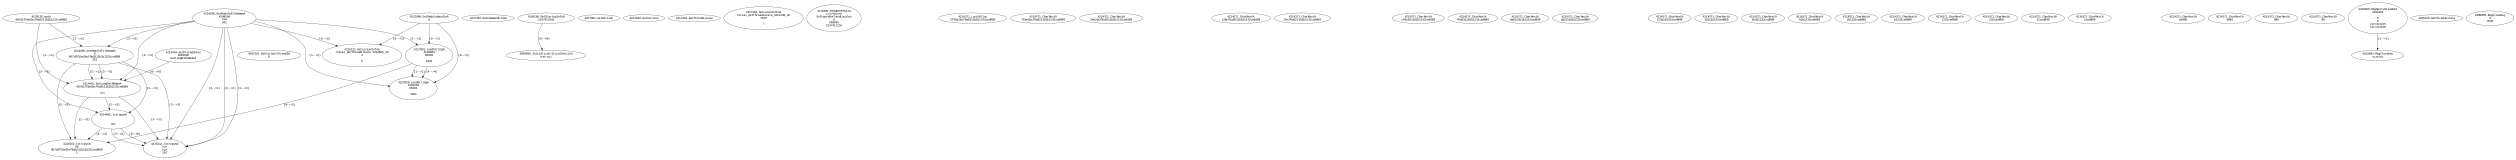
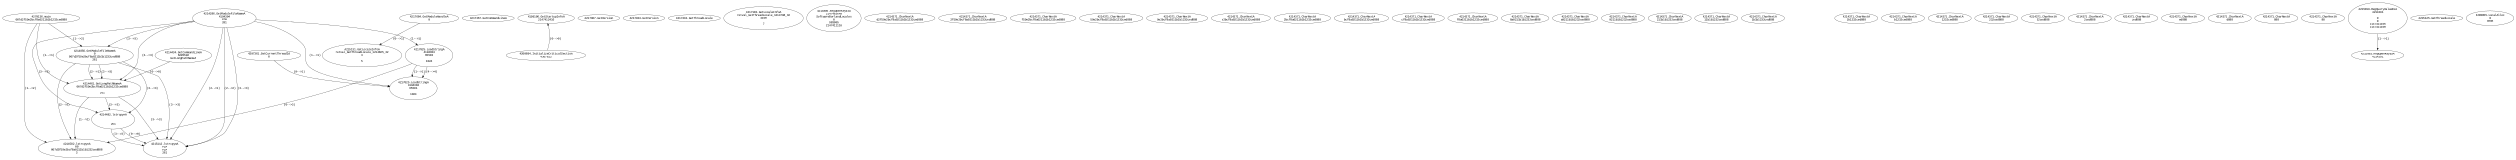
node "4214371.CharNextA d2f59e2bcf8a0211b1b1232ced888": added
node "4214371.LocalAlloc 2f59e2bcf8a0211b1b1232ced888": label "4214371.LocalAlloc 2f59e2bcf8a0211b1b1232ced888" -> "4214371.CharNextA 2f59e2bcf8a0211b1b1232ced888"
node "4214371.CharNextA 9e2bcf8a0211b1b1232ced888": added
node "4214371.CharNextA bcf8a0211b1b1232ced888": added
node "4214371.CharNextA 0211b1b1232ced888": added
node "4214371.CharNextA b1b1232ced888": removed
node "4214371.CharNextA ced888": added
node "4200955.RegCloseKey 0 4088": label "4200955.RegCloseKey 0 4088" -> "4200955.LocalAlloc 0 4088"
edge "4214286.GetModuleFileNameA 4194304 PZM 261" -> "4215131.GetLocaleInfoA retval_GetThreadLocale_1214825_32 3 5": removed, label "(0-->2)"
edge "4217684.GetModuleHandleA 0" -> "4217025.LoadStringA 4194304 65502 1024": removed, label "(0-->1)"
edge "4199106.GetStartupInfoA 2147412416" -> "4200894.InitializeCriticalSection 4367812": reversed
edge "4217684.GetModuleHandleA 0" -> "4217025.LoadStringA 4194304 65501 1024": now "4207361.GetCurrentThreadId 0" -> "4217025.LoadStringA 4194304 65501 1024"
node "4214434.GetProcAddress 6295592 GetLongPathNameA": label "4214434.GetProcAddress 6295592 GetLongPathNameA" -> "4214434.GetCommandLineA 6295592 GetLongPathNameA"
node "4215083.RegCloseKey 4214291": label "4215083.RegCloseKey 4214291" -> "4215083.RegOpenKeyExA 4214291"
edge "4214482.lstrcpynA 261" -> "4214582.lstrcpynA 00 007d2f59e2bcf8a0211b1b1232ced888 3": now "4270136.main 007d2f59e2bcf8a0211b1b1232ced888" -> "4214582.lstrcpynA 00 007d2f59e2bcf8a0211b1b1232ced888 3"
